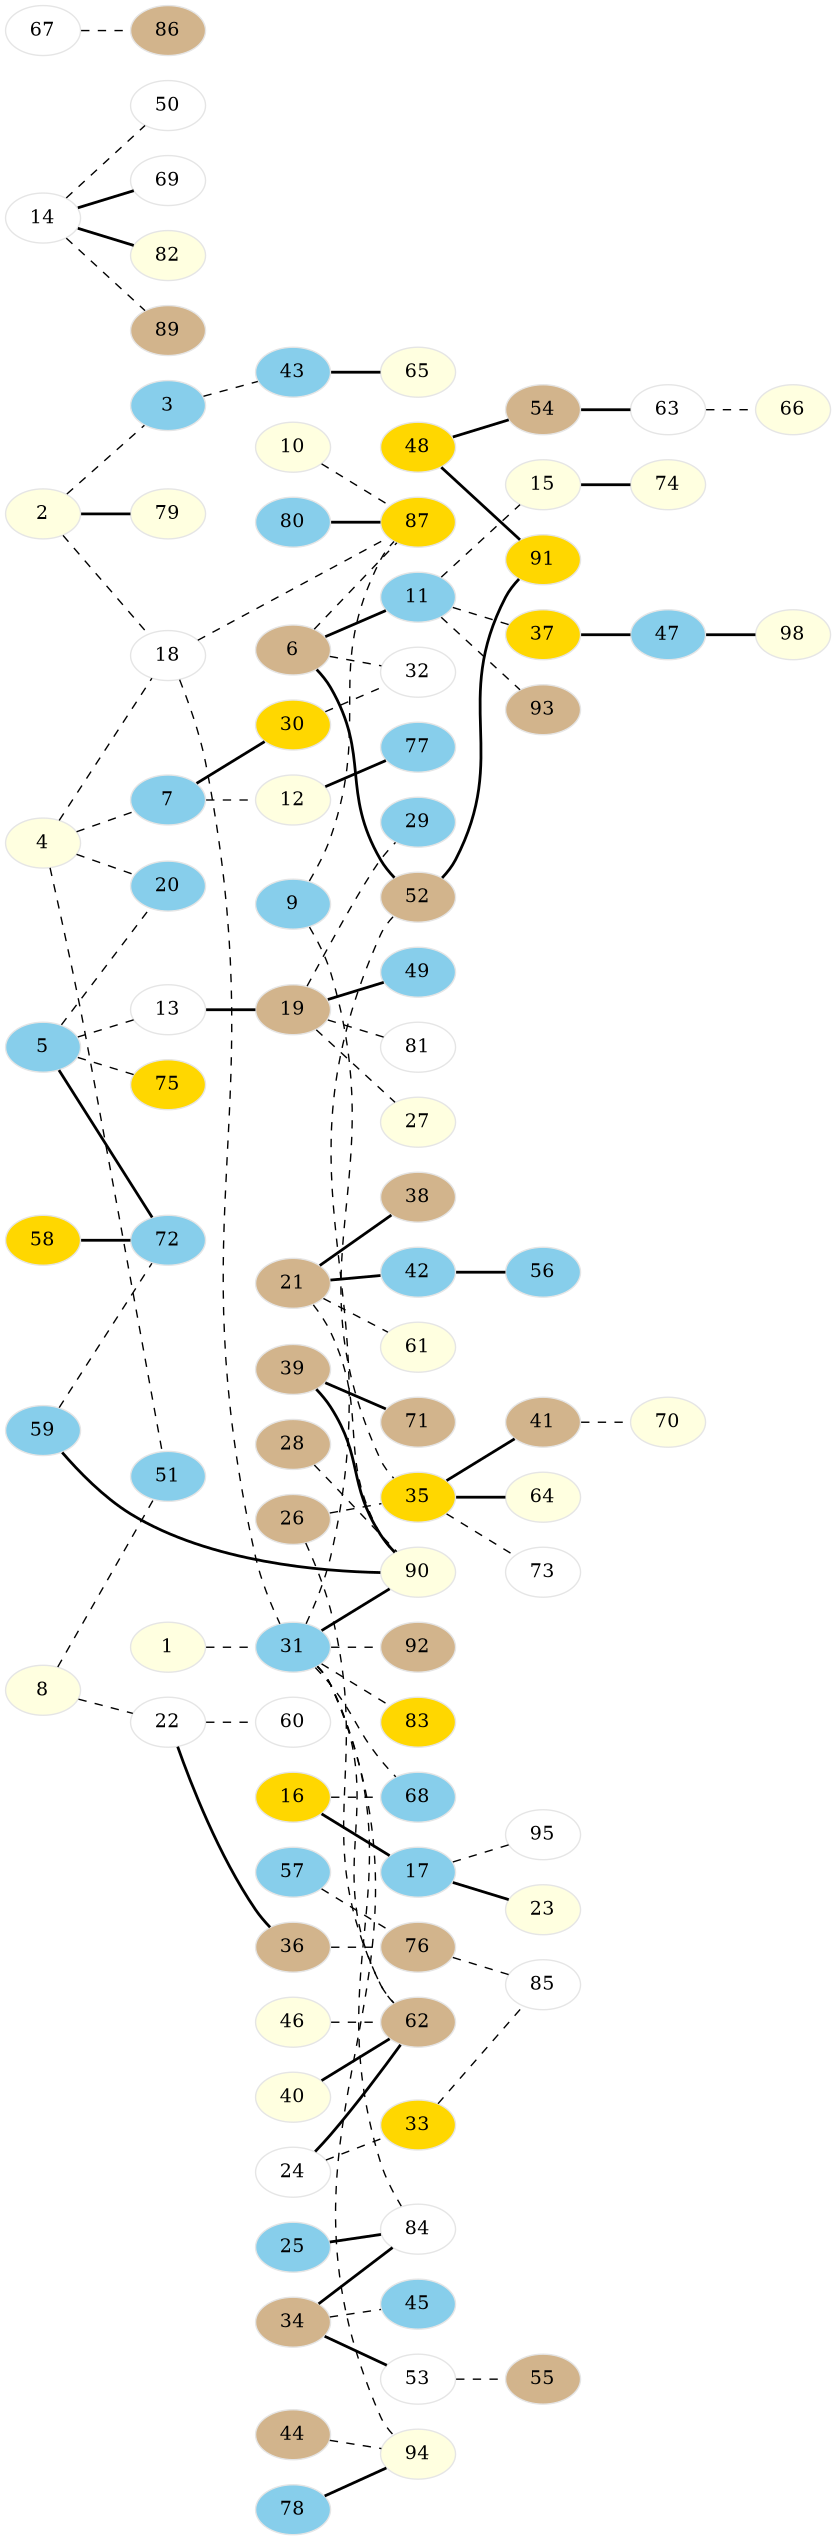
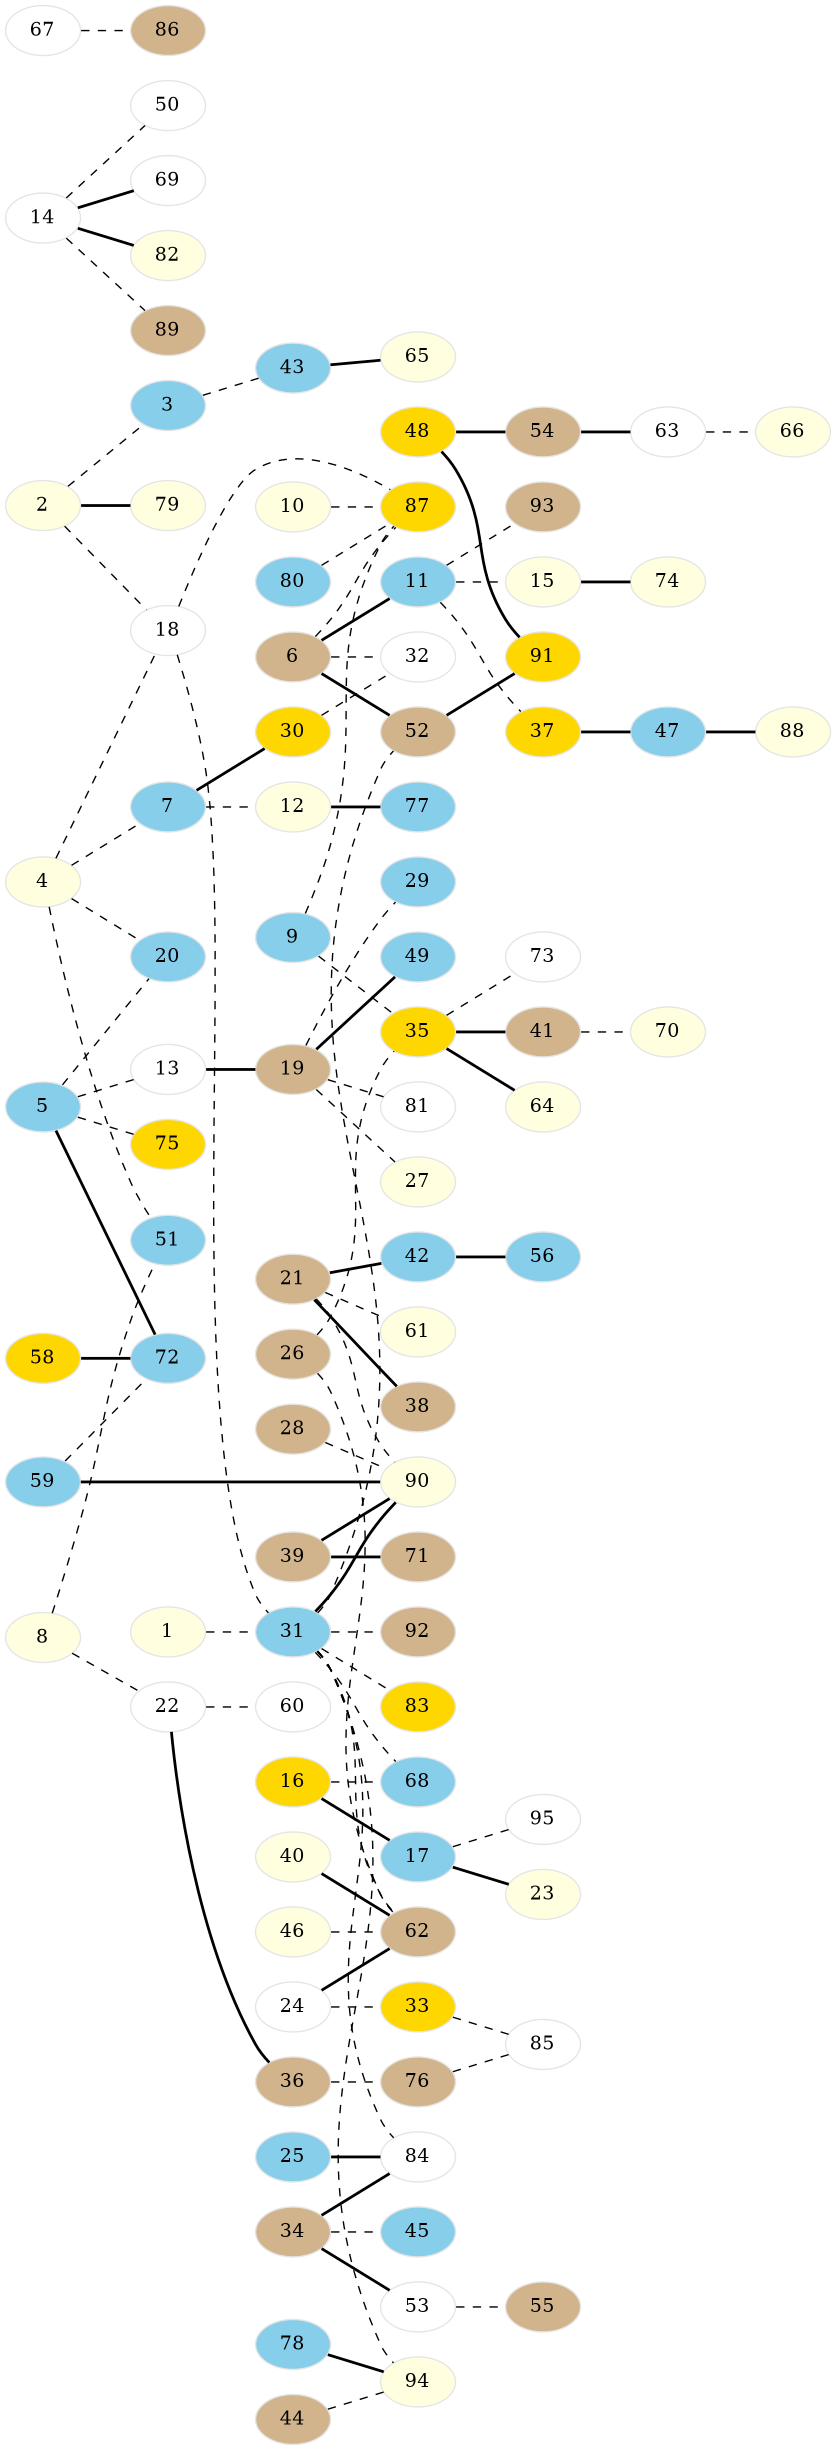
edge "80" -- "87": style bold -> dashed
node "98": label "98" -> "88"
node "57": removed
